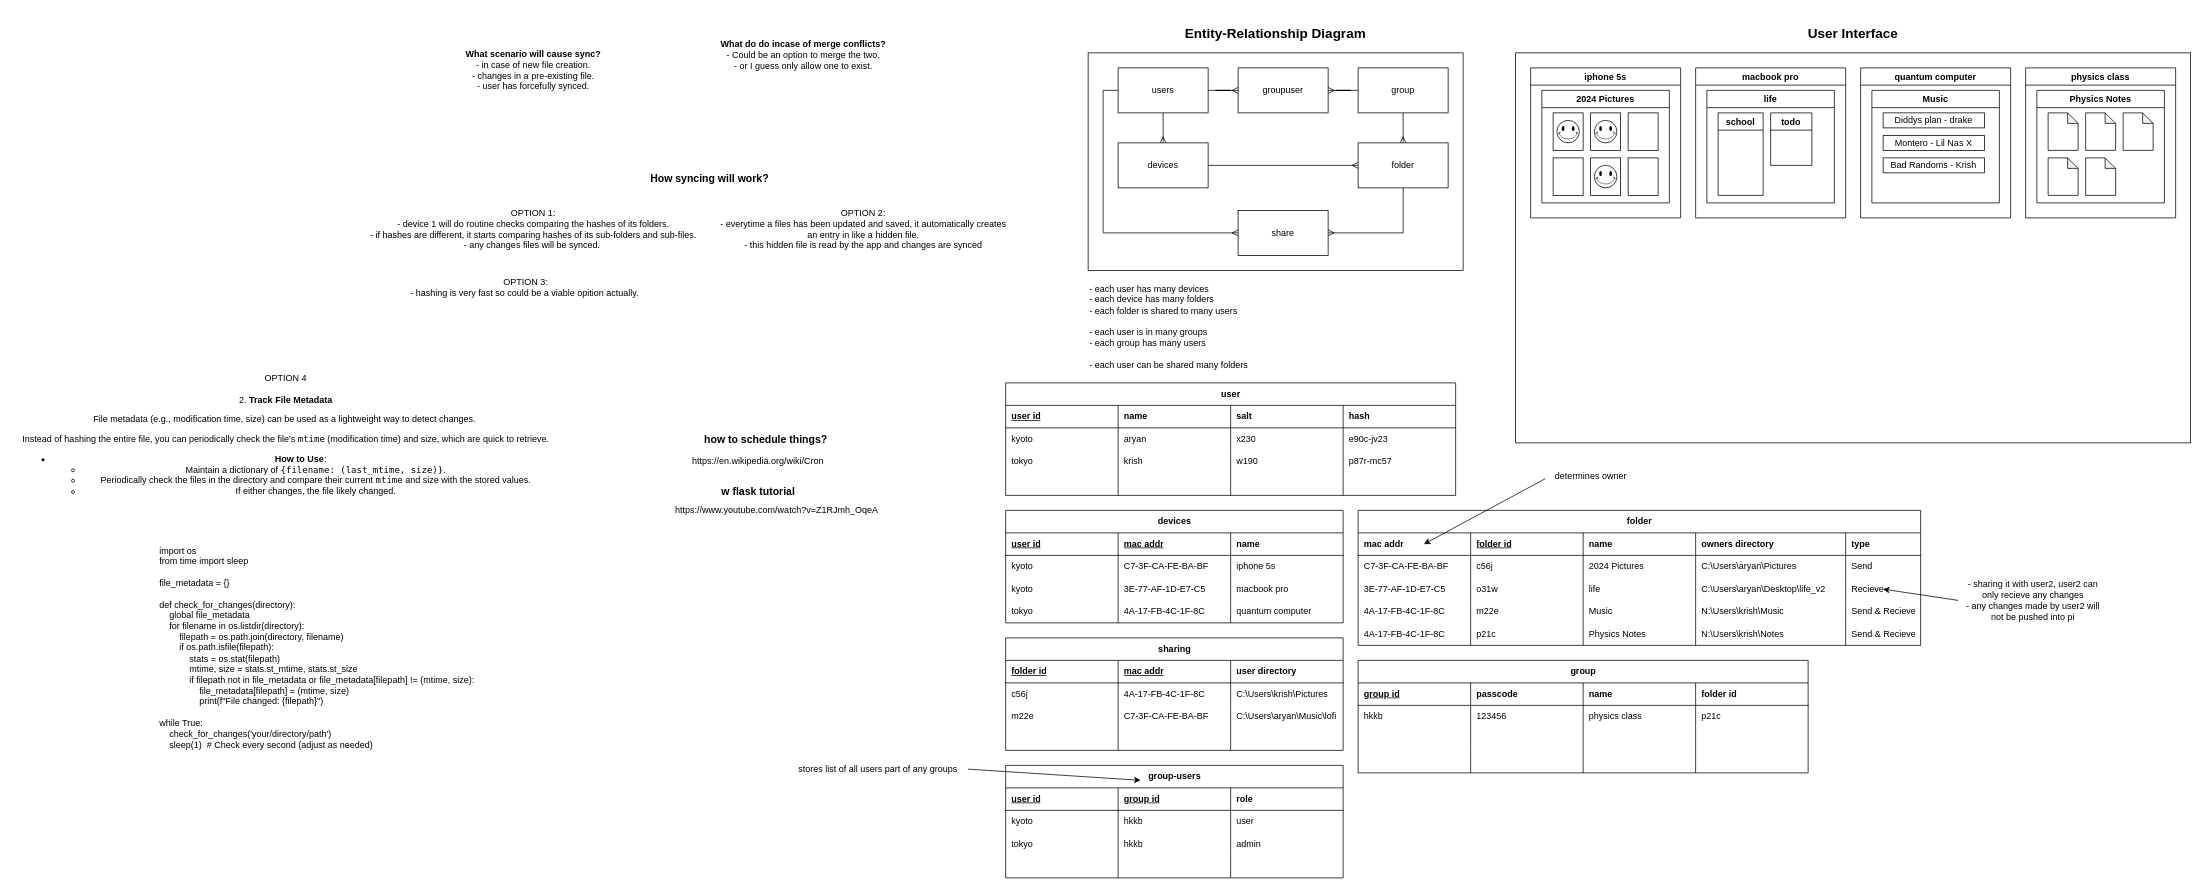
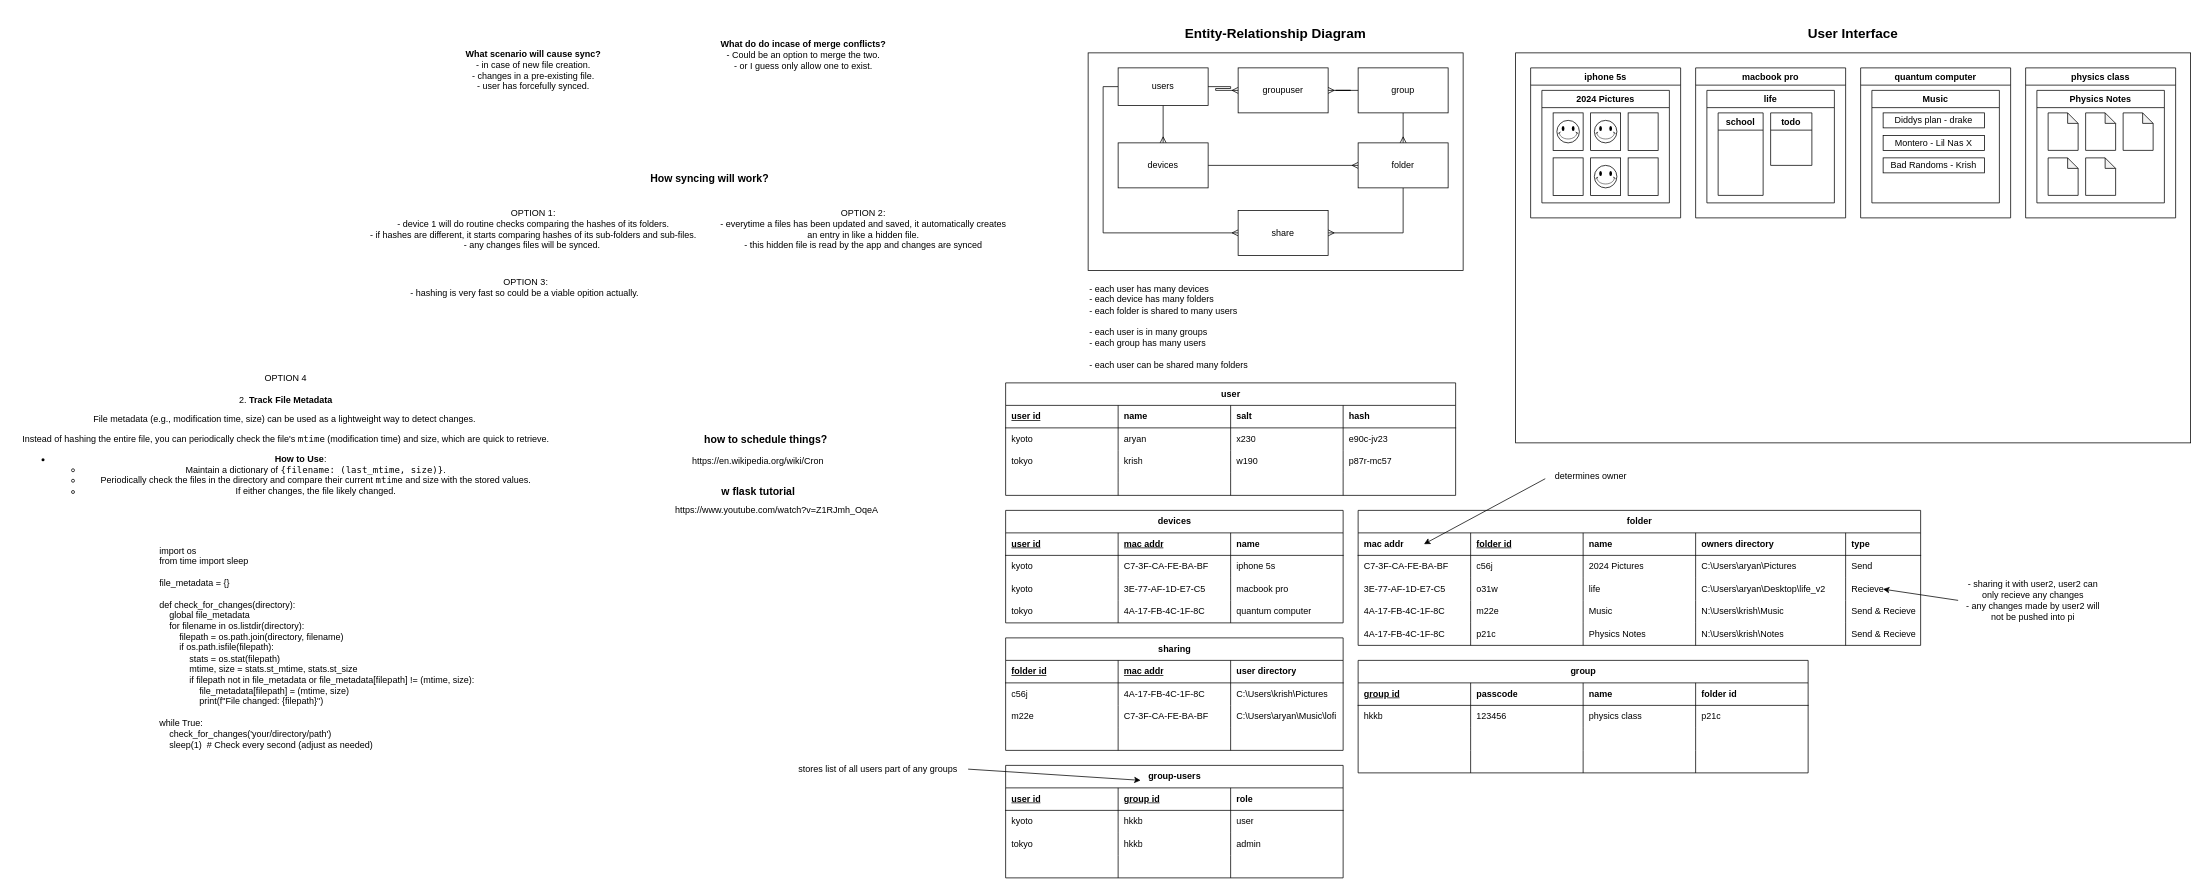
node "users": size 90x45 -> 90x38
